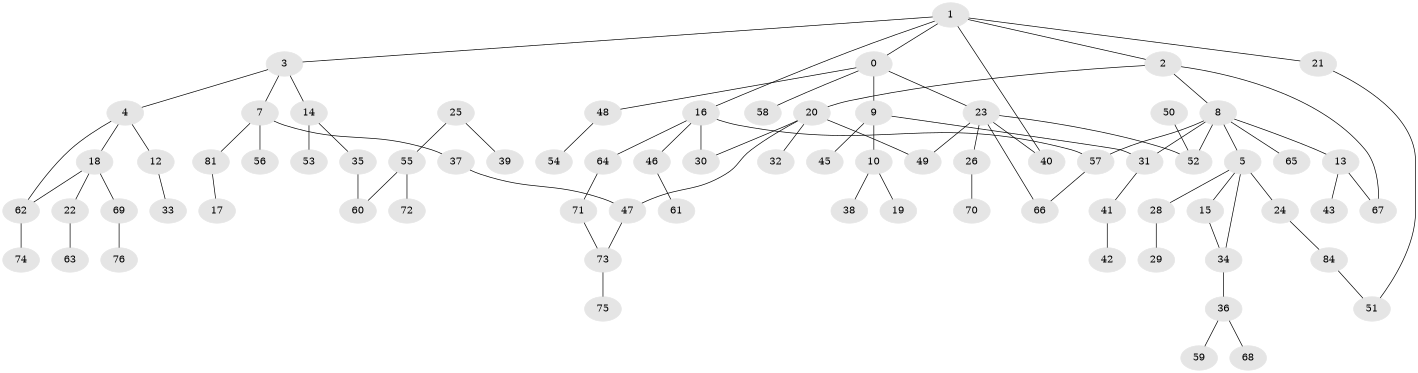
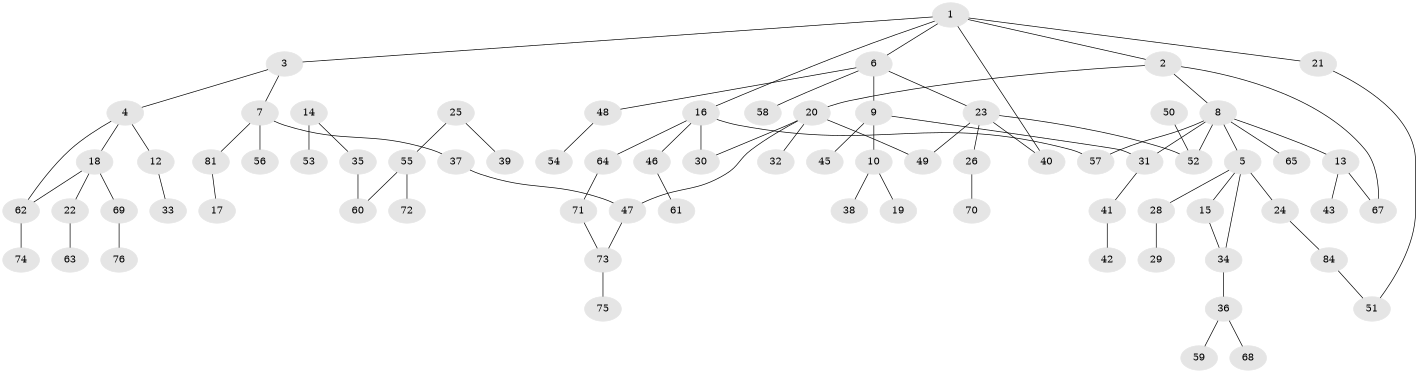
node "0": label "0" -> "6"
edge "3" -- "14": removed
node "66": removed
